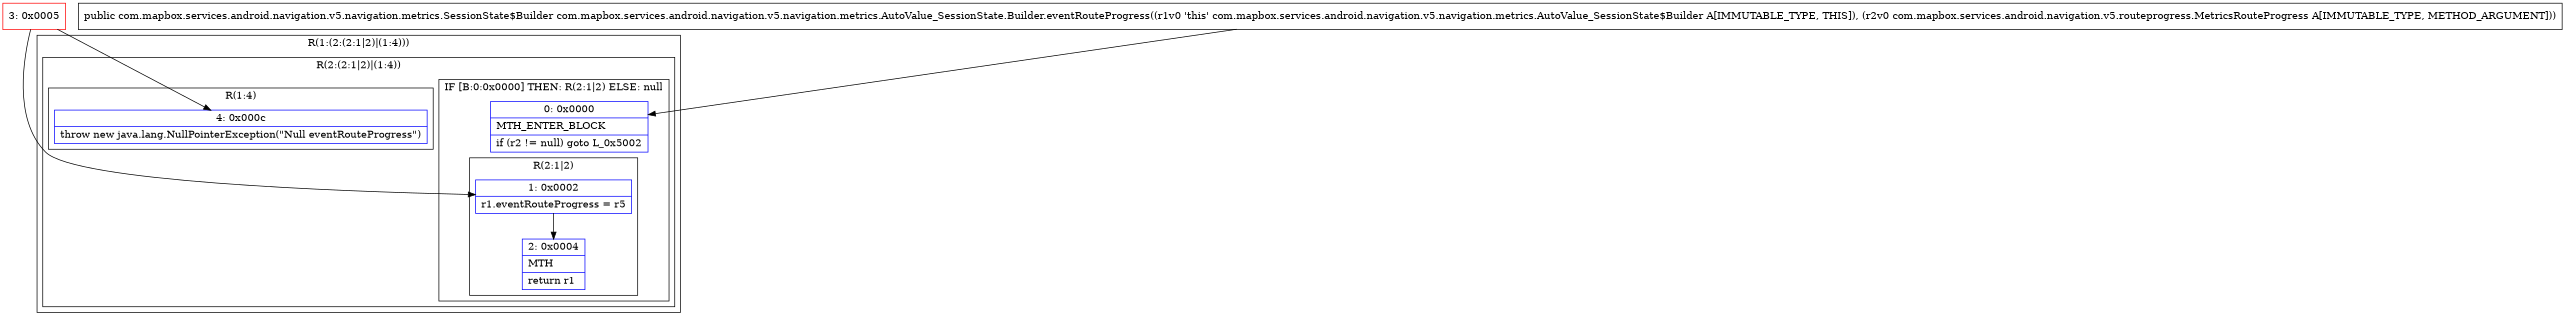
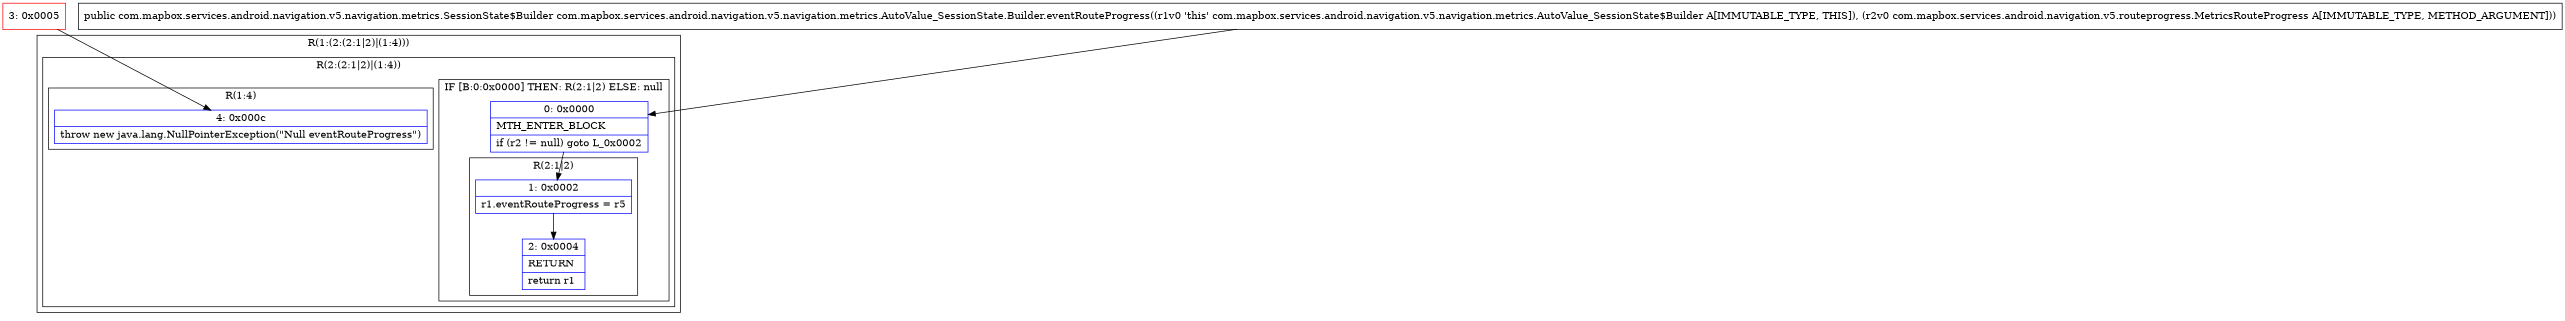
node "0: 0x0000": text "if (r2 != null) goto L_0x5002" -> "if (r2 != null) goto L_0x0002"
edge "3: 0x0005" -> "1: 0x0002": now "0: 0x0000" -> "1: 0x0002"
node "2: 0x0004": text "MTH" -> "RETURN"
